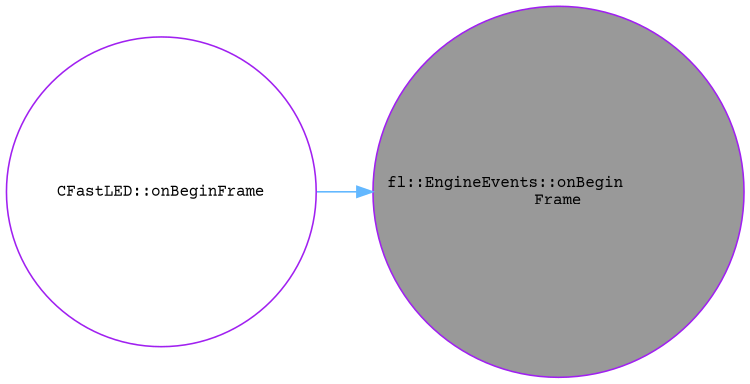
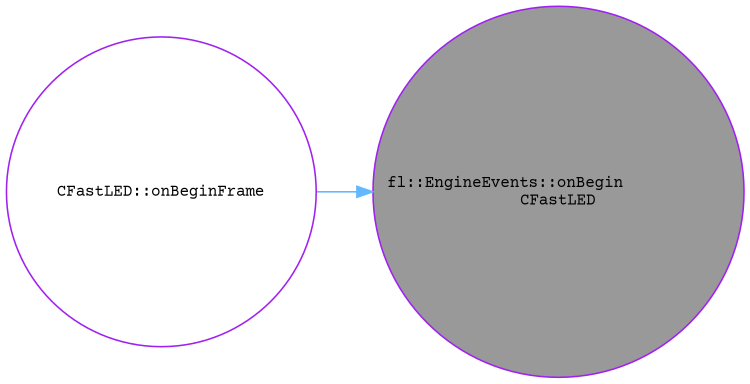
node "fl::EngineEvents::onBegin Frame": label "fl::EngineEvents::onBegin Frame" -> "fl::EngineEvents::onBegin CFastLED"
